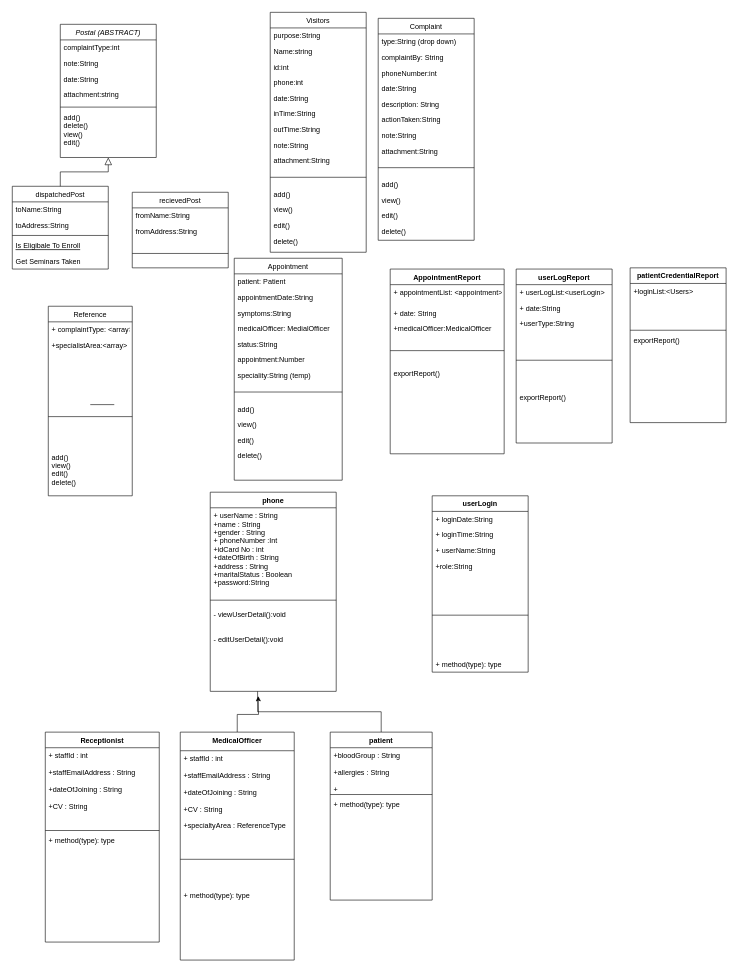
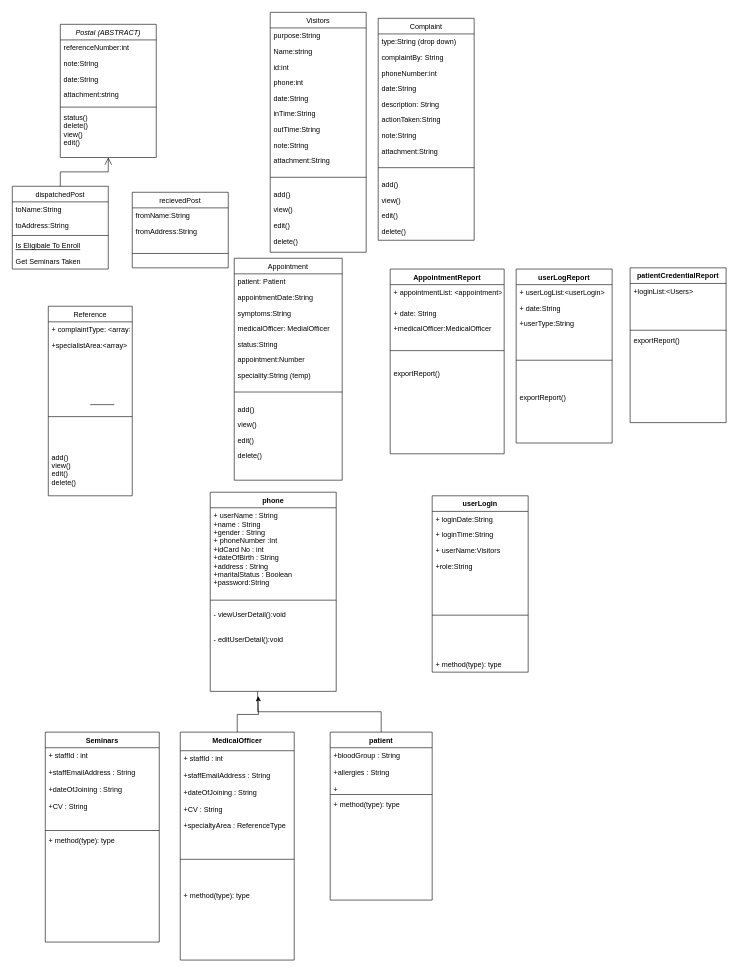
node "complaintType:int": label "complaintType:int" -> "referenceNumber:int"
node "add() delete() view() edit()": label "add() delete() view() edit()" -> "status() delete() view() edit()"
edge "dispatchedPost" -> "Postal (ABSTRACT)": arrowhead block -> open
node "+ userName:String": label "+ userName:String" -> "+ userName:Visitors"
node "Receptionist": label "Receptionist" -> "Seminars"
